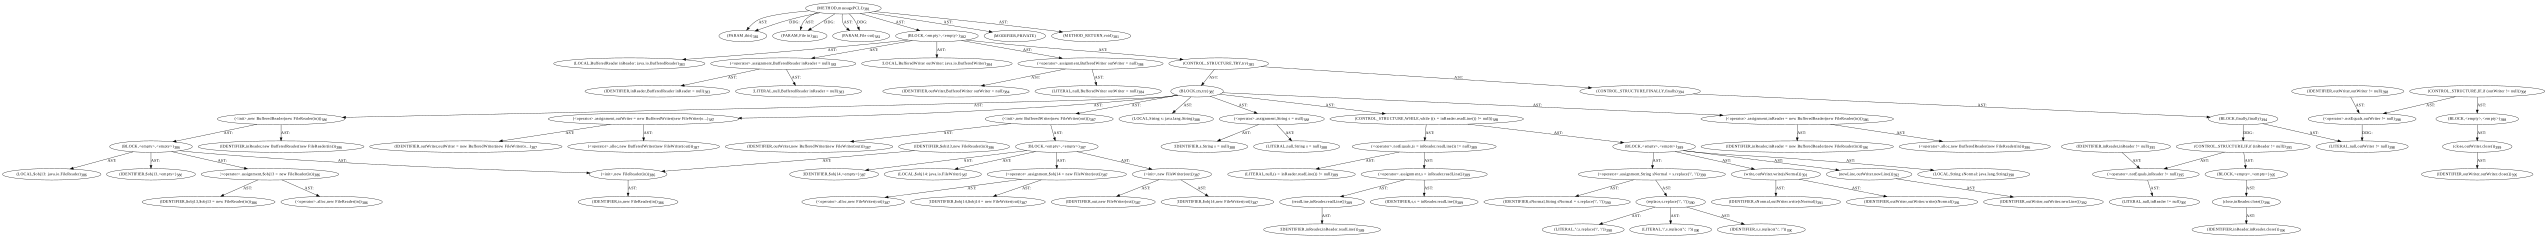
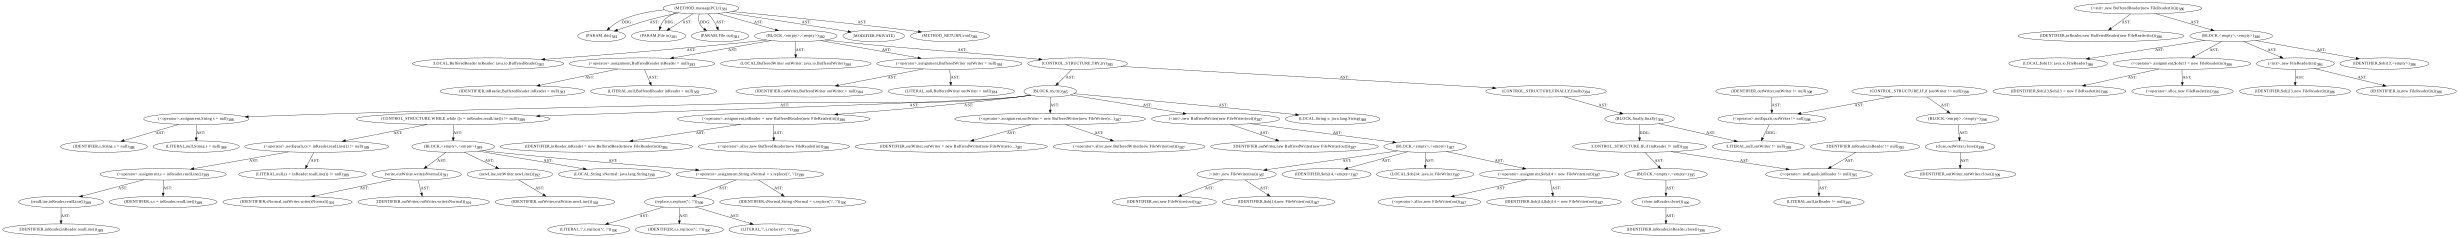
edge "(BLOCK,try,try)" -> "(<init>,new BufferedReader(new FileReader(in)))": removed, label "AST:"
edge "(IDENTIFIER,$obj13,new FileReader(in))" -> "(<init>,new FileReader(in))": reversed
